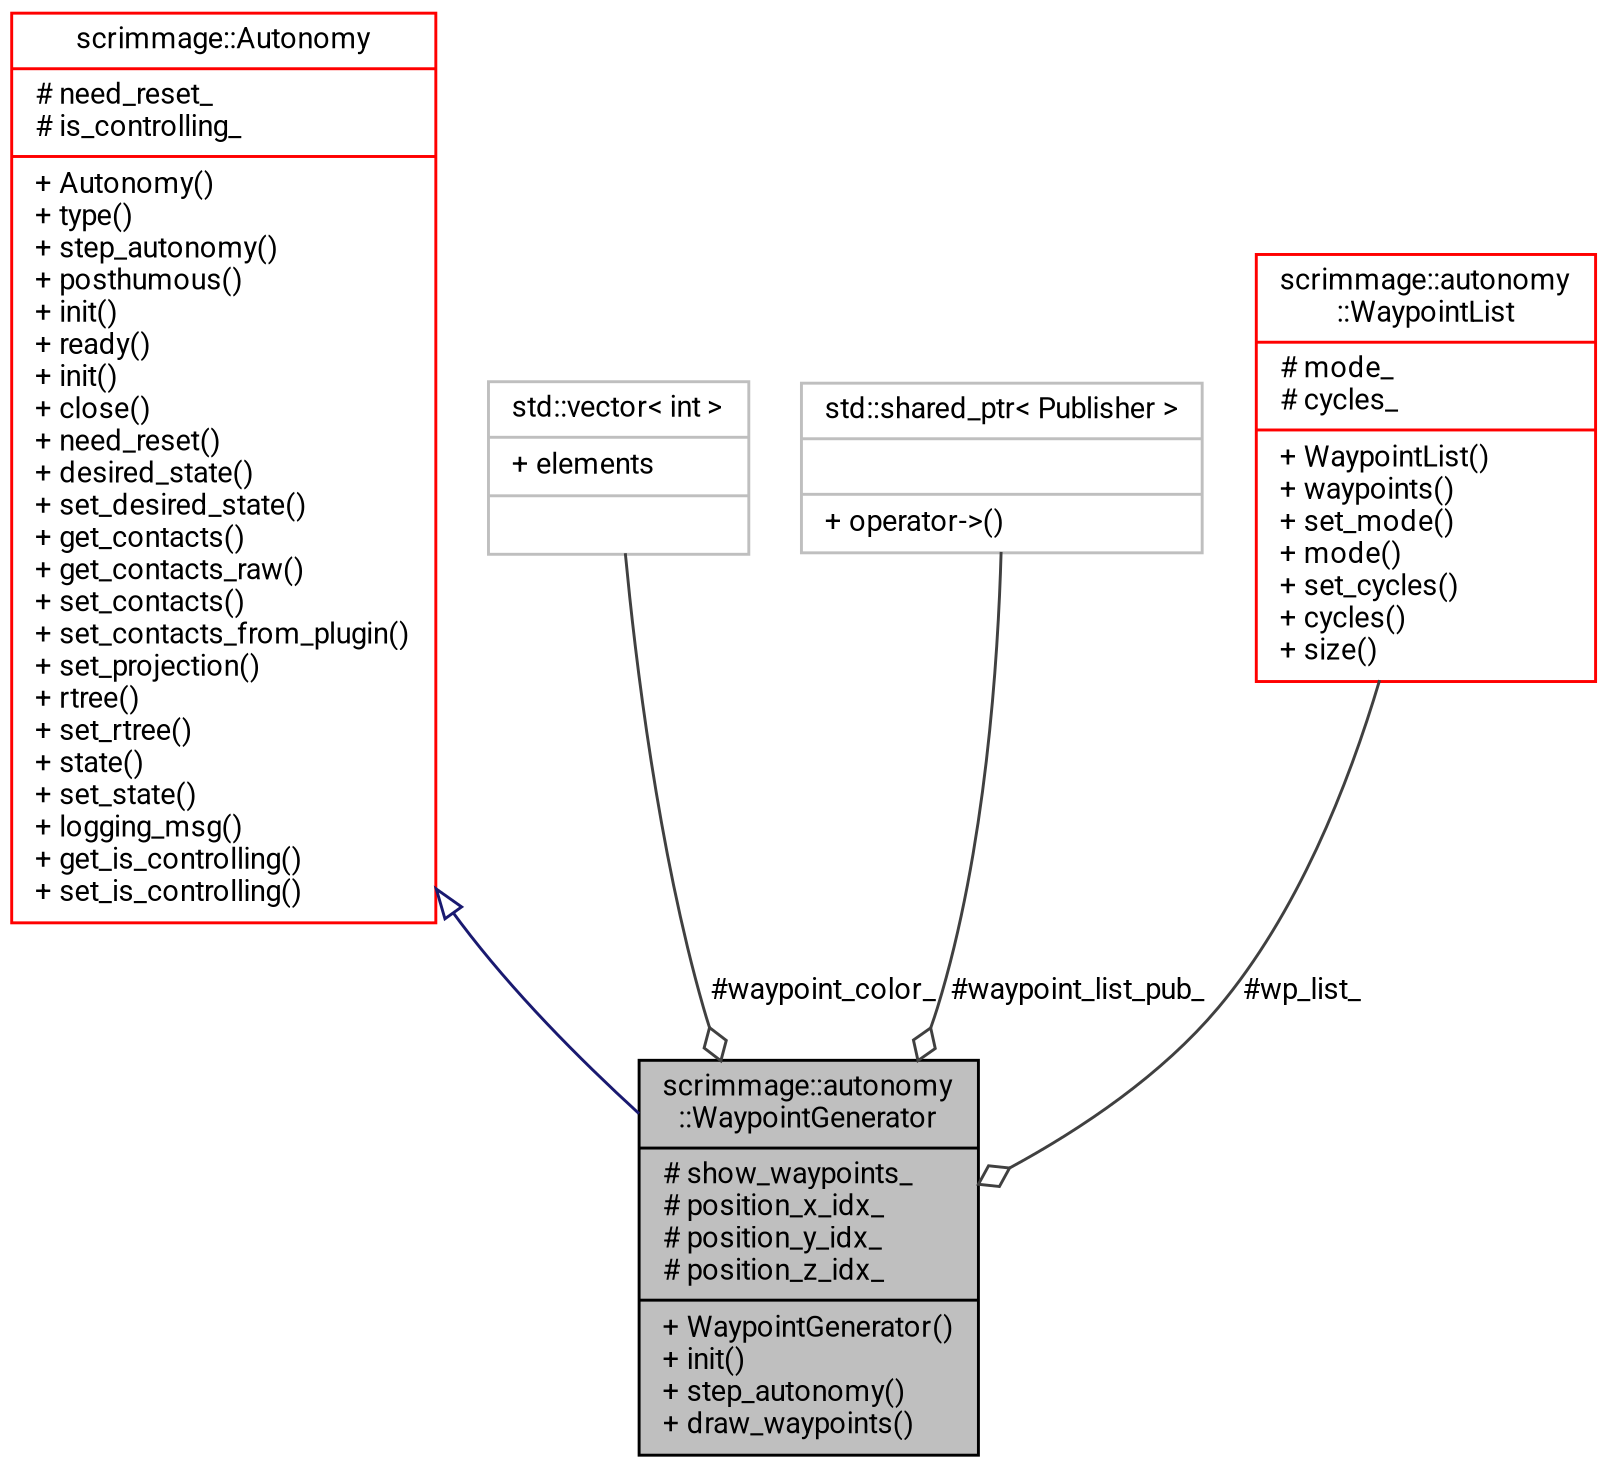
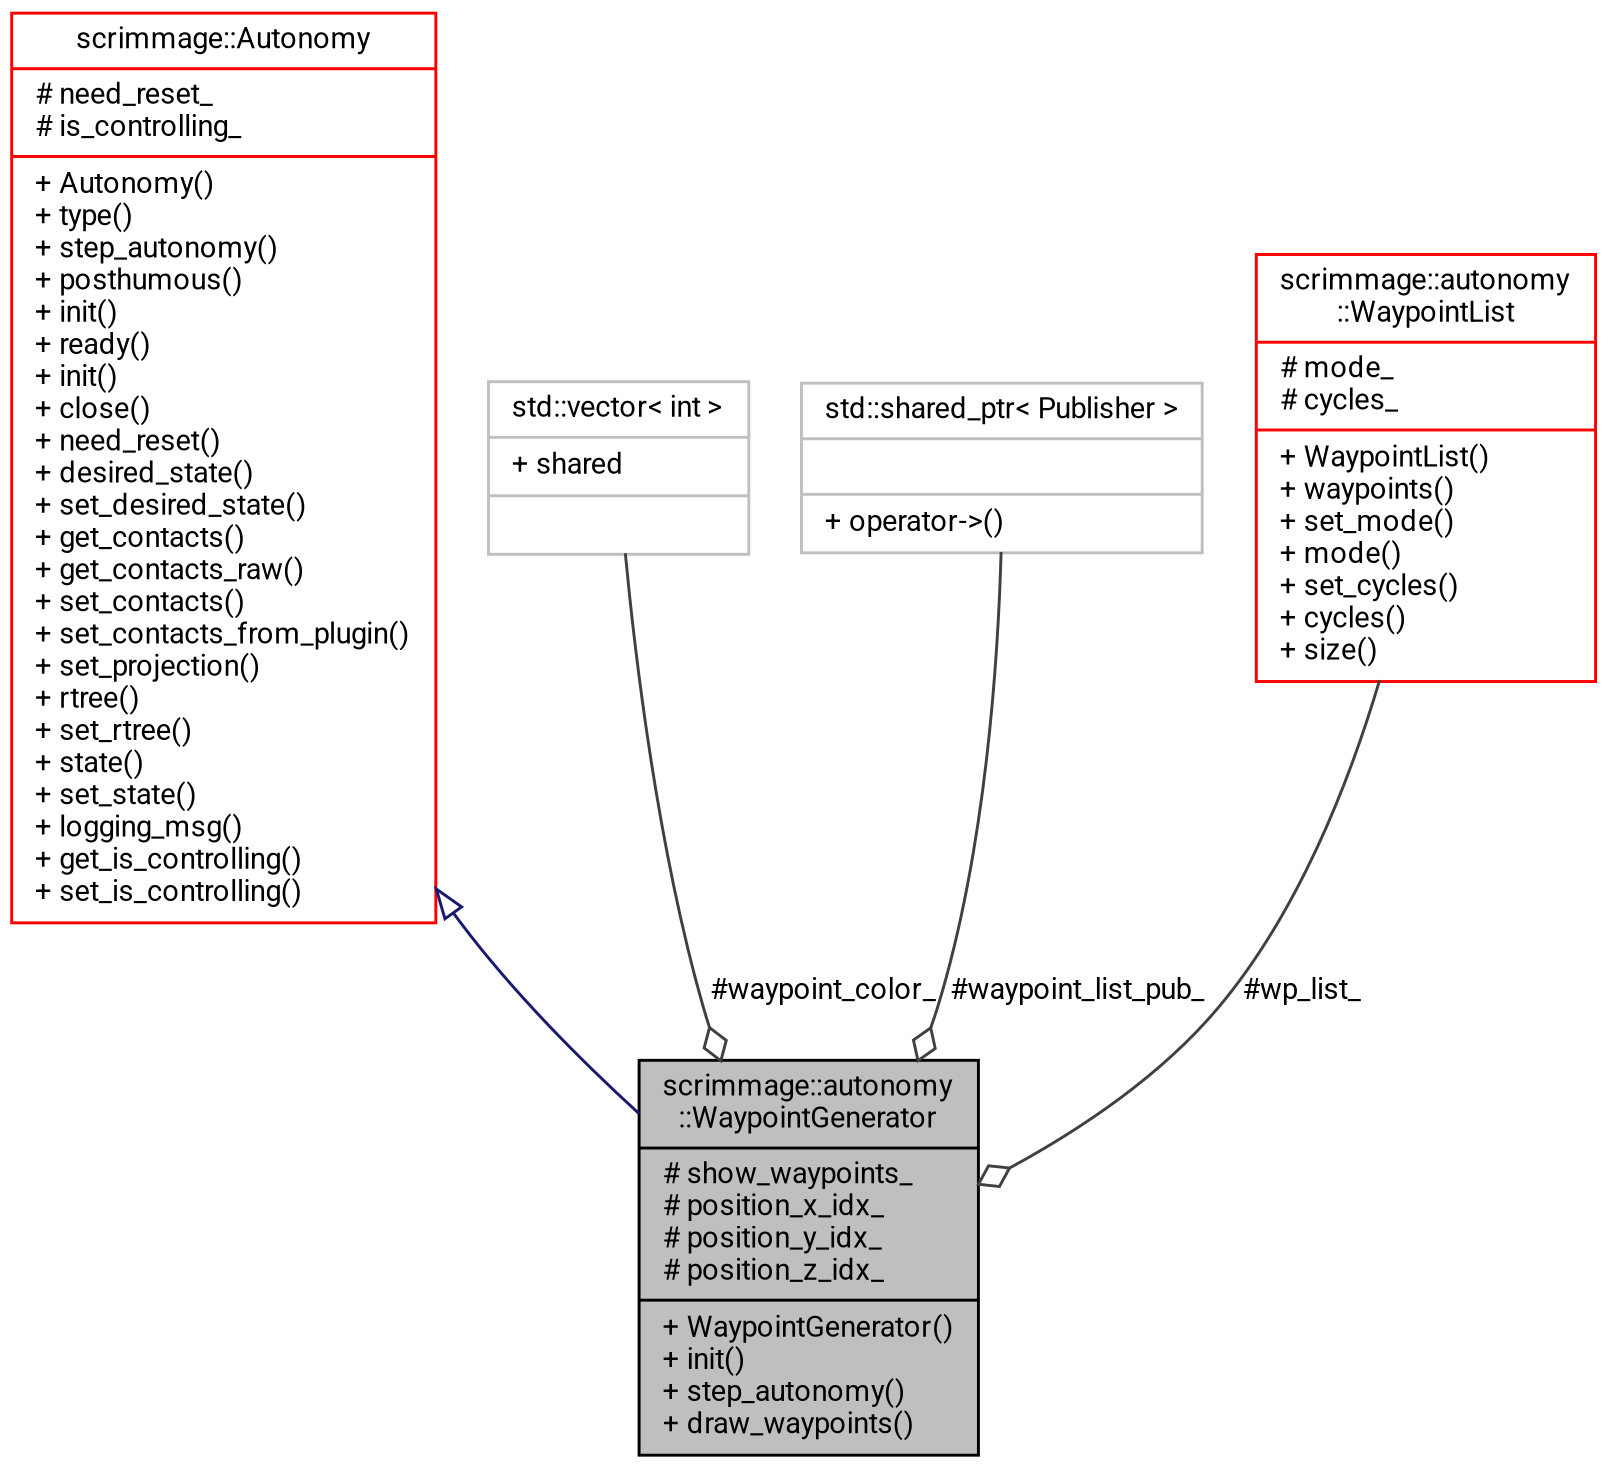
node "std::vector< int >": text "+ elements" -> "+ shared"
